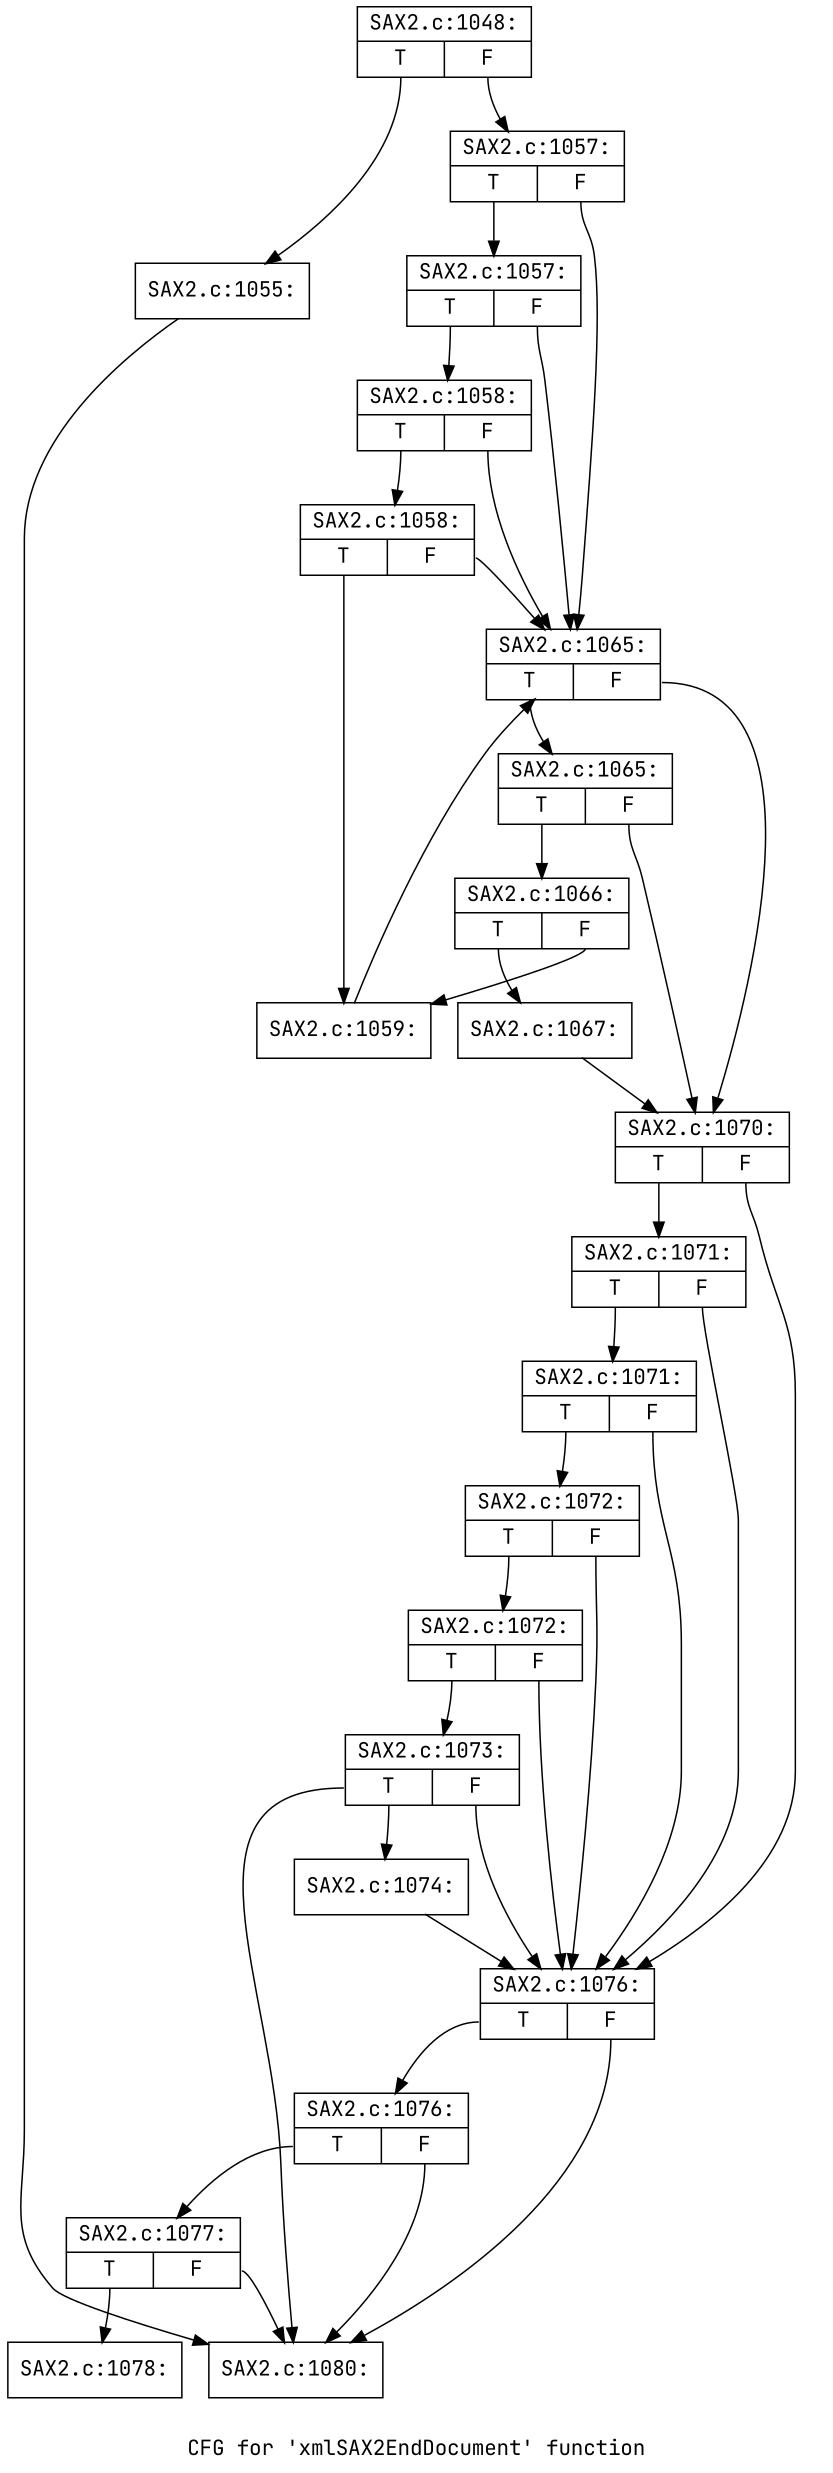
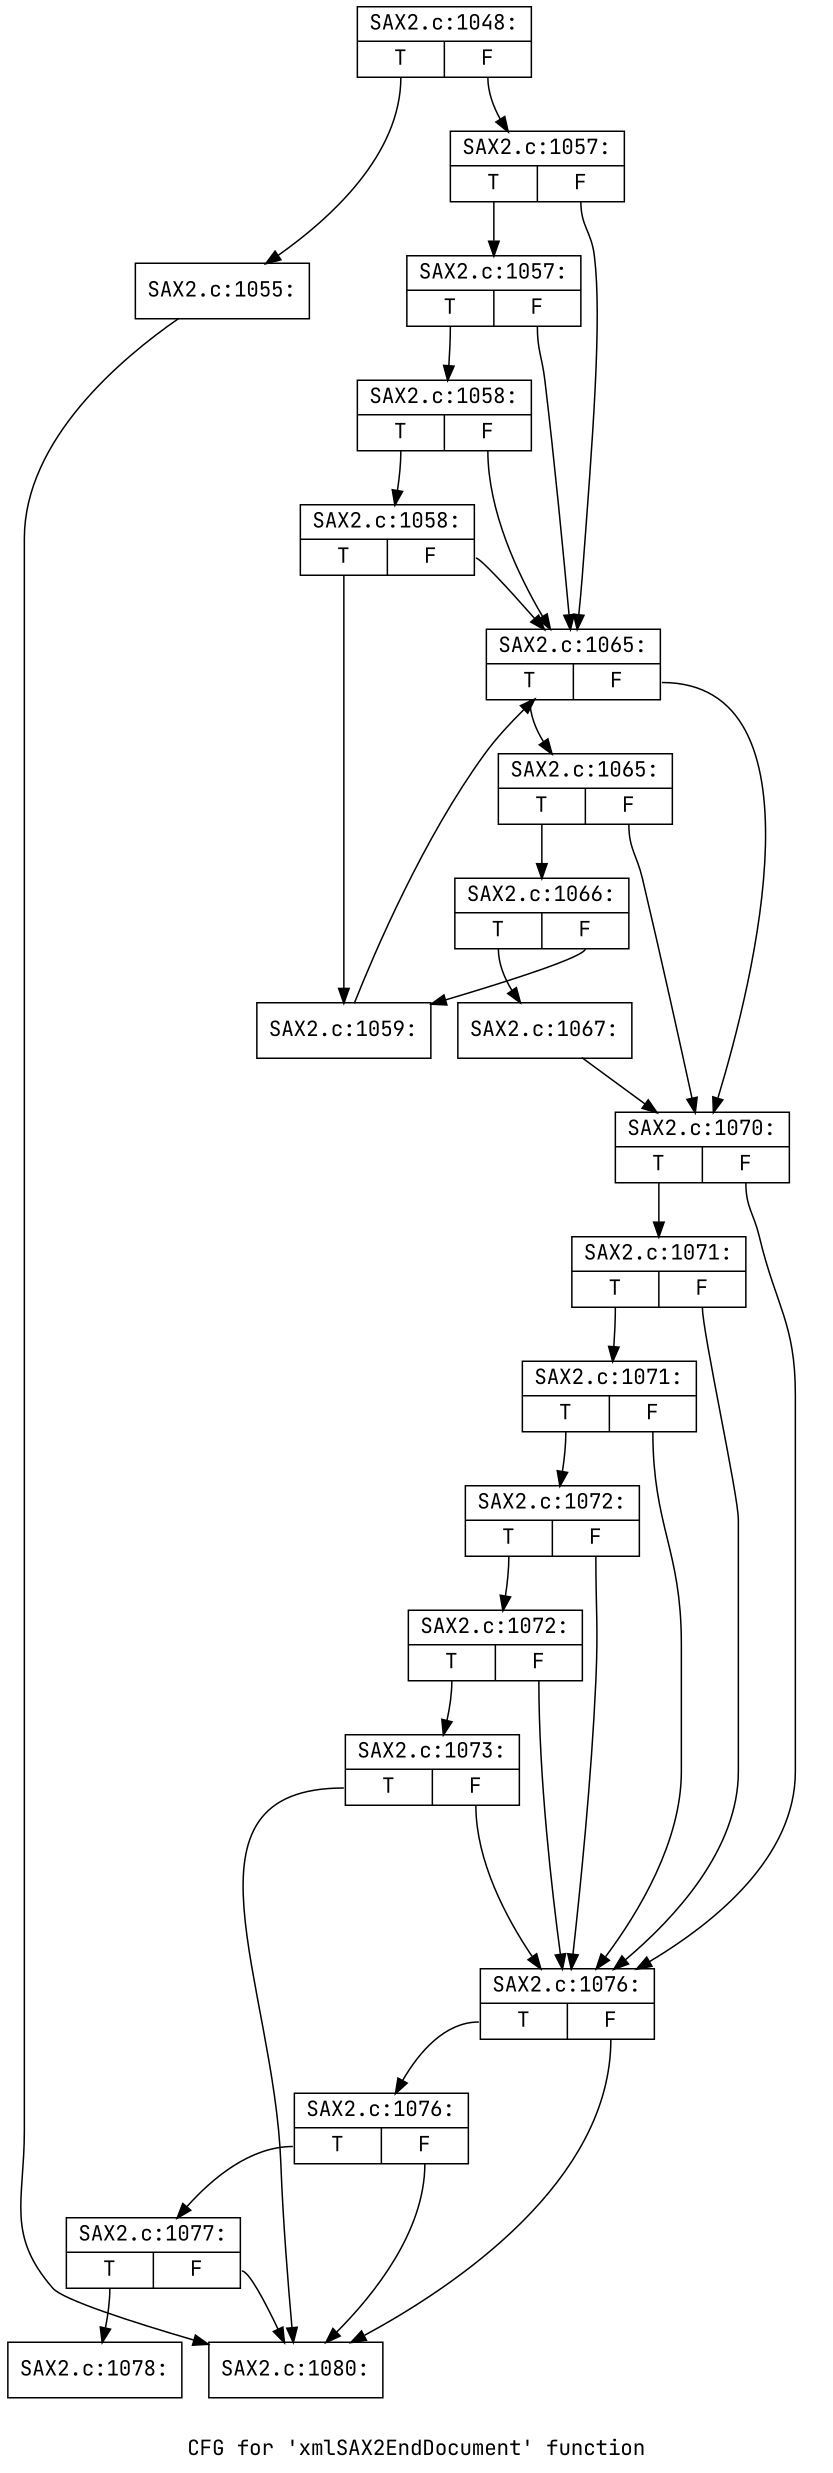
node "SAX2.c:1074:": removed
